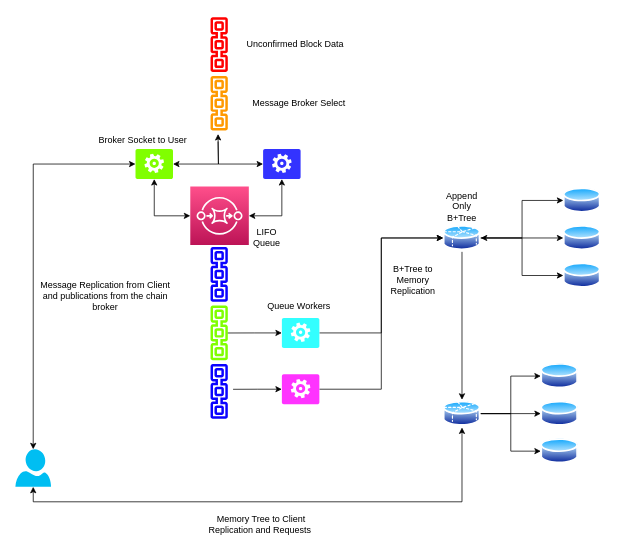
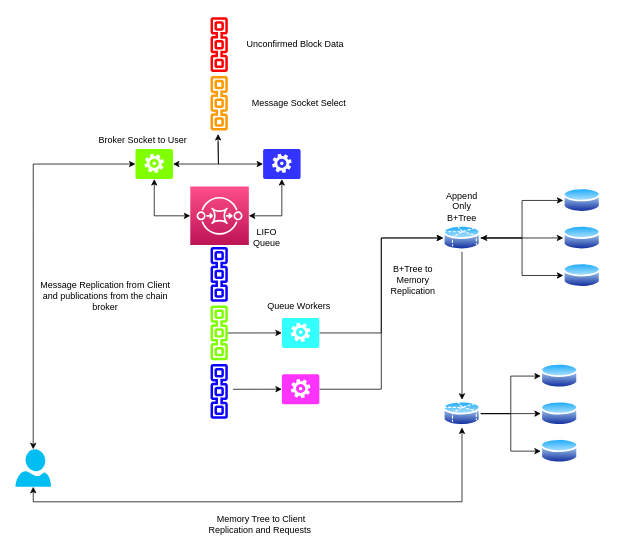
node "Message Broker Select": label "Message Broker Select" -> "Message Socket Select"
